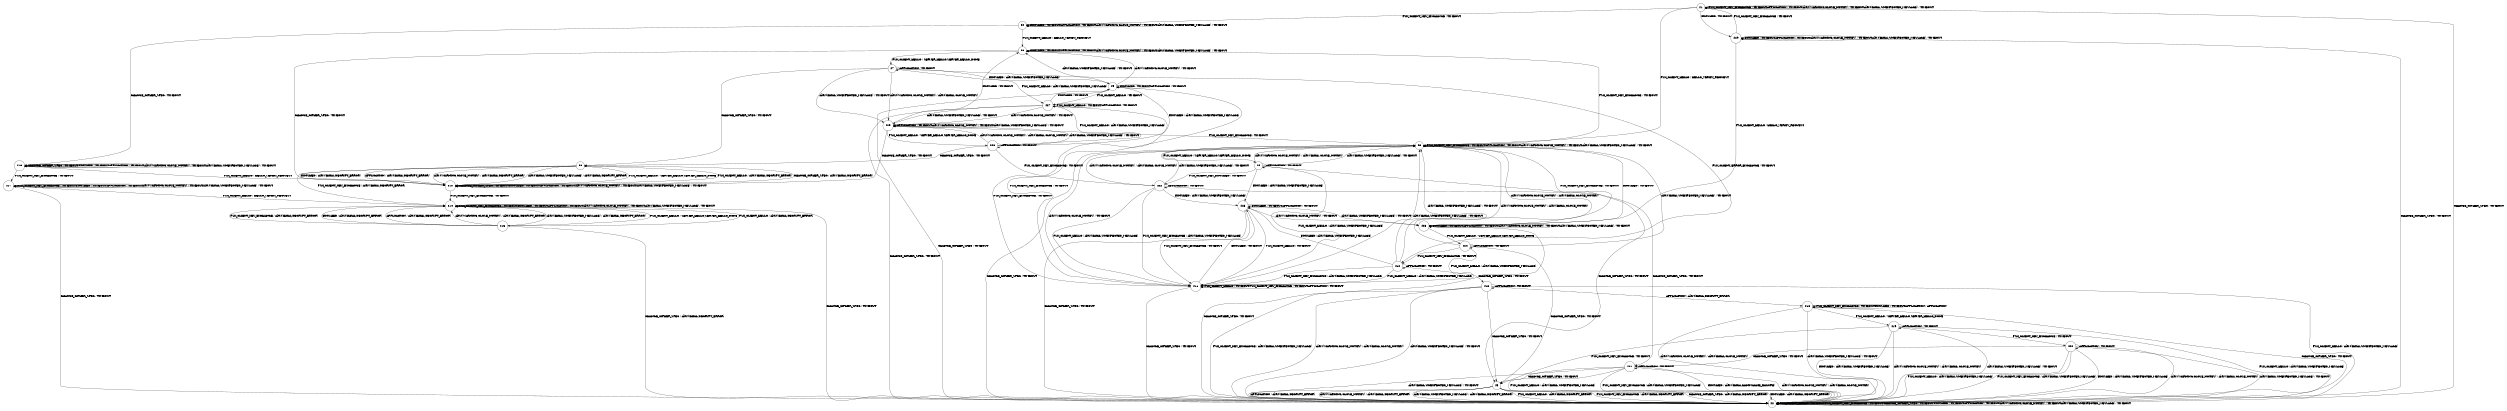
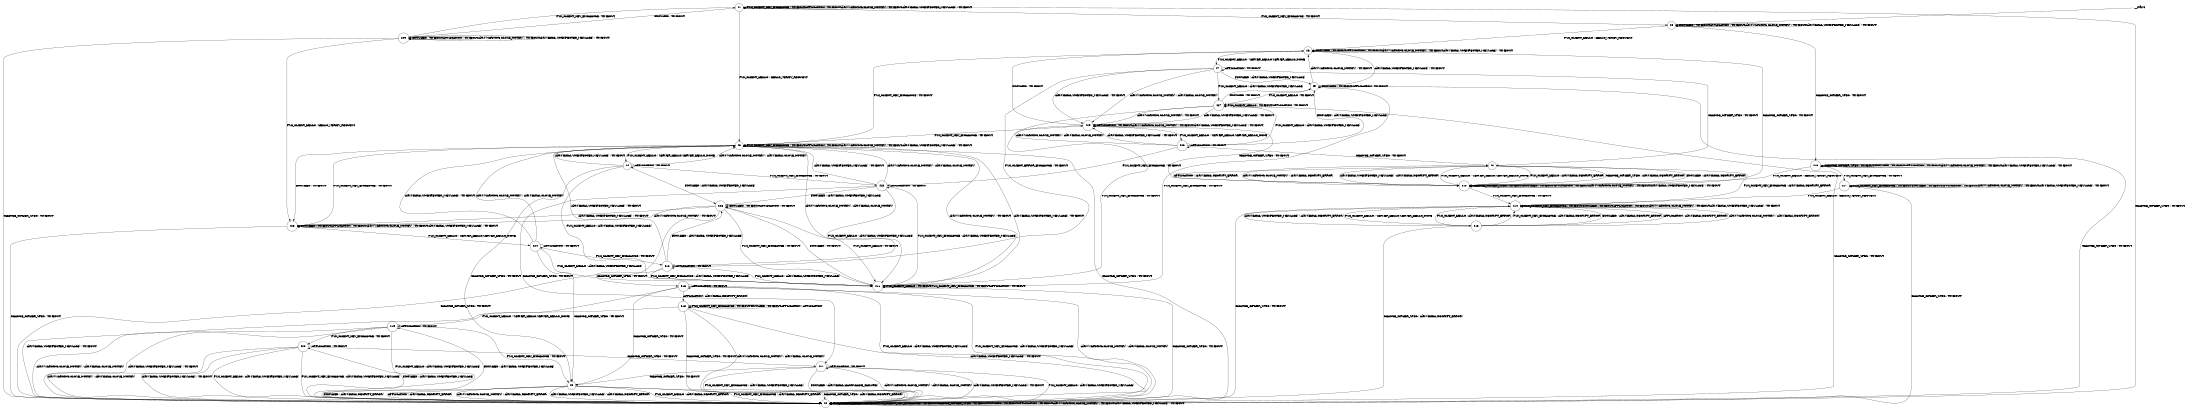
node "__start0": added
edge "s4" -> "s22": label "PSK_CLIENT_KEY_FINISHED / TIMEOUT" -> "PSK_CLIENT_KEY_EXCHANGE / TIMEOUT"
